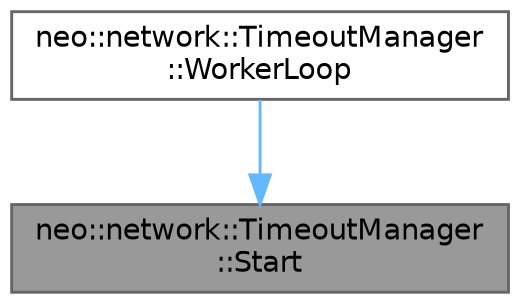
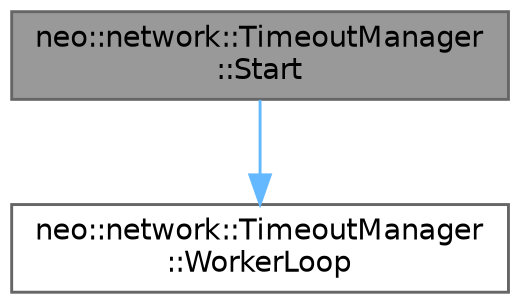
edge "neo::network::TimeoutManager ::WorkerLoop" -> "neo::network::TimeoutManager ::Start": reversed
